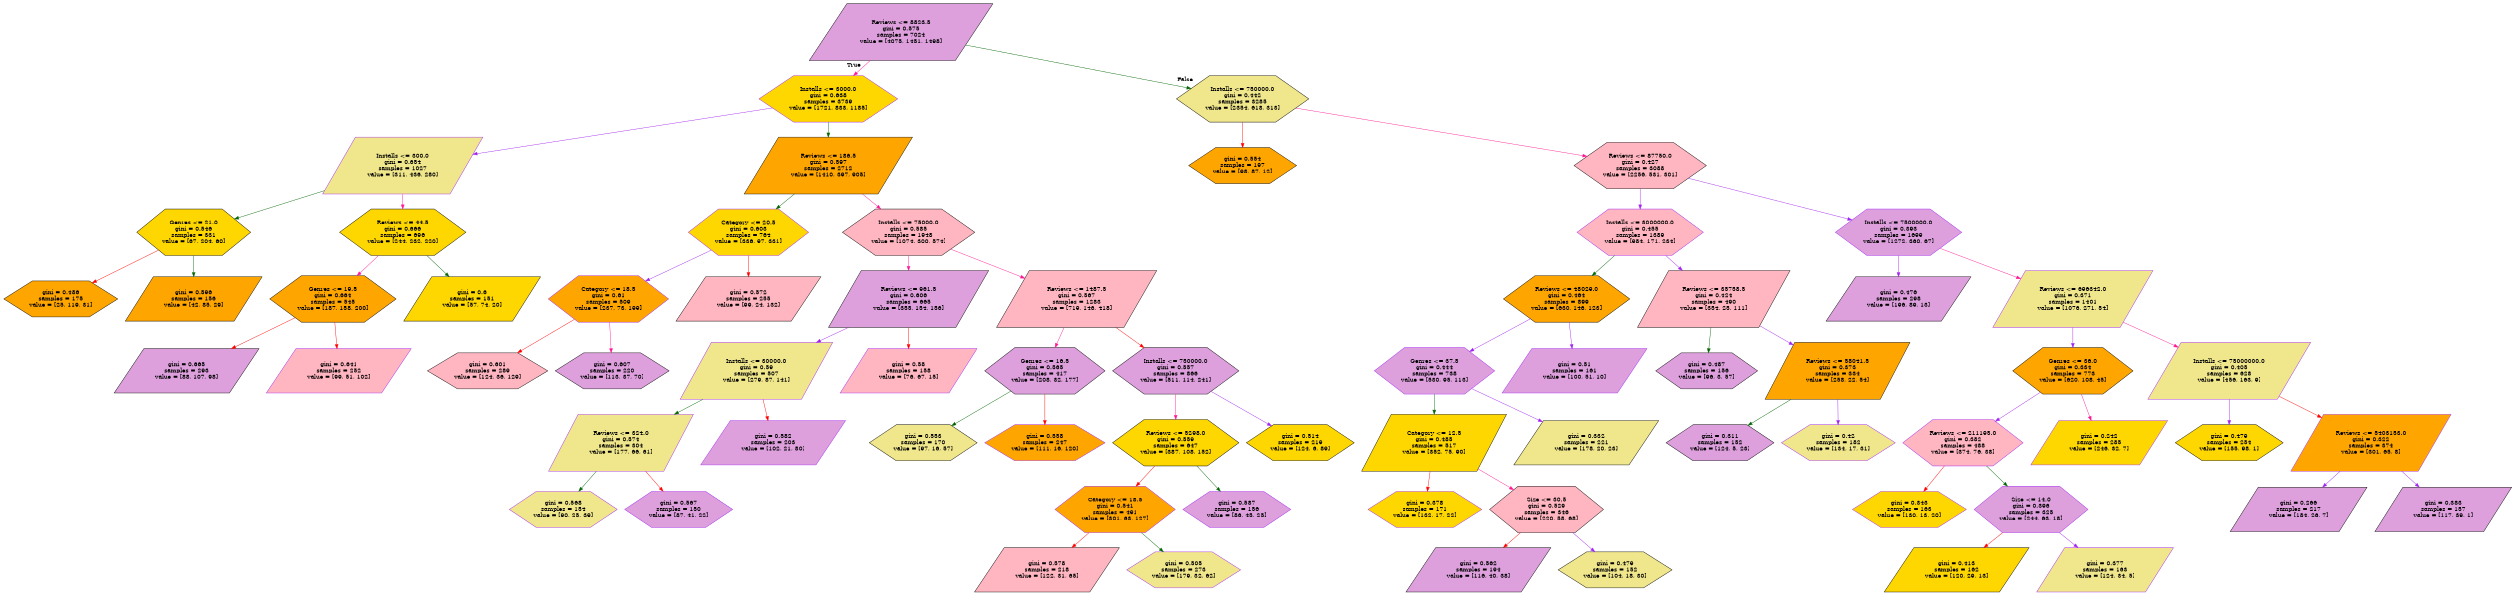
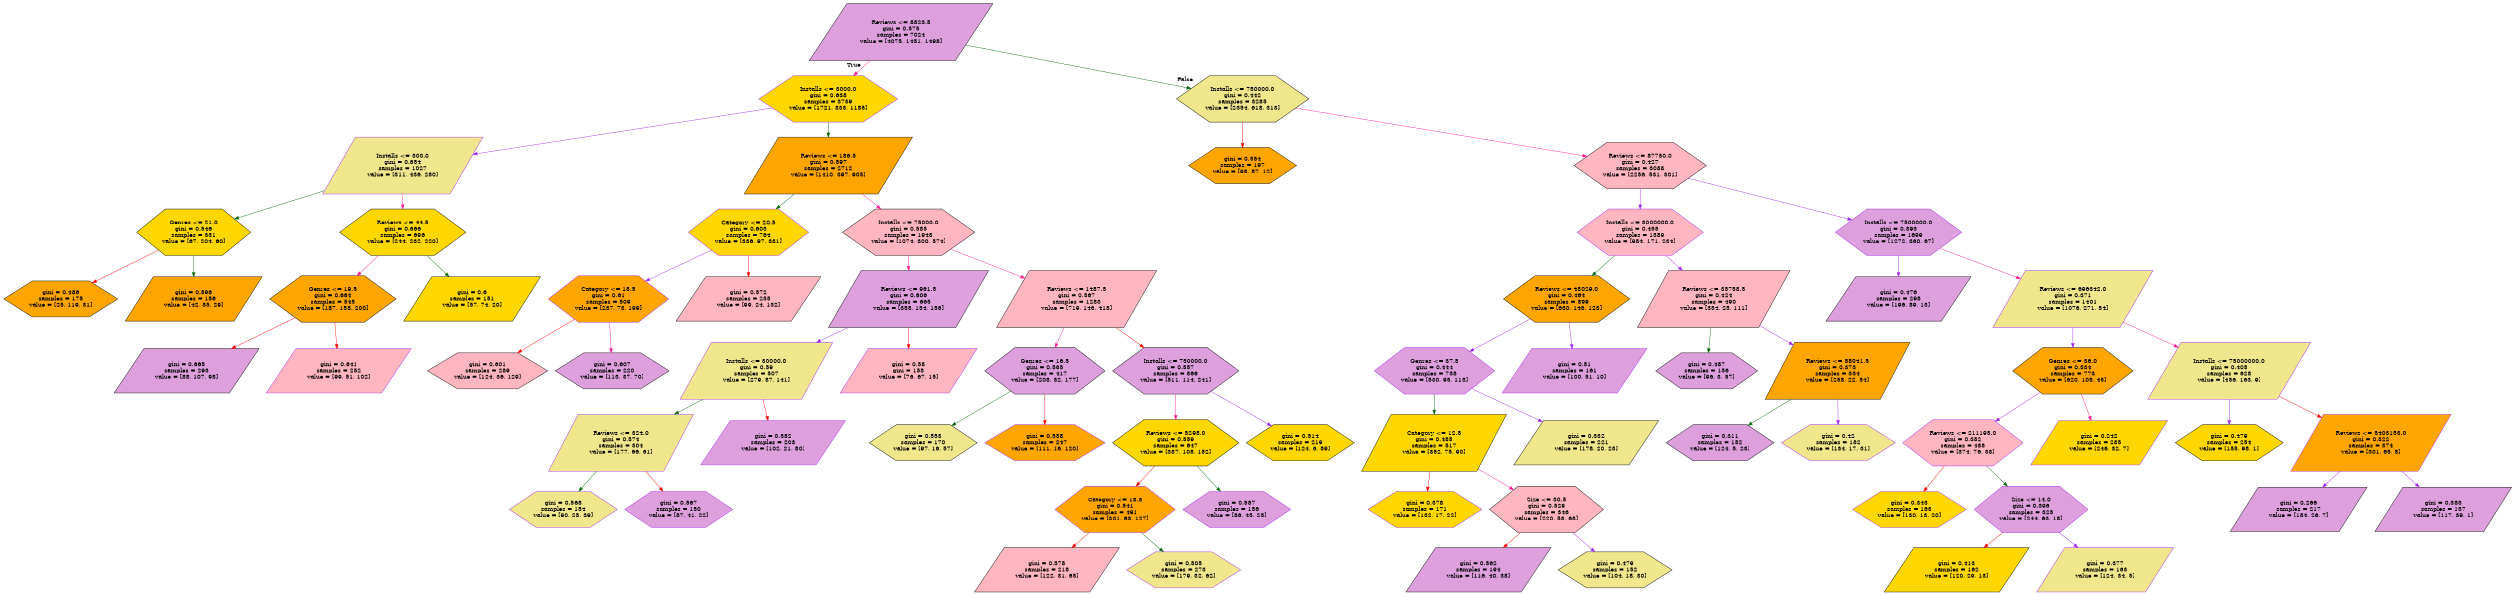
node "gini = 0.58 samples = 158 value = [76, 67, 15]": label "gini = 0.58 samples = 158 value = [76, 67, 15]" -> "gini = 0.58 gini = 158 value = [76, 67, 15]"
